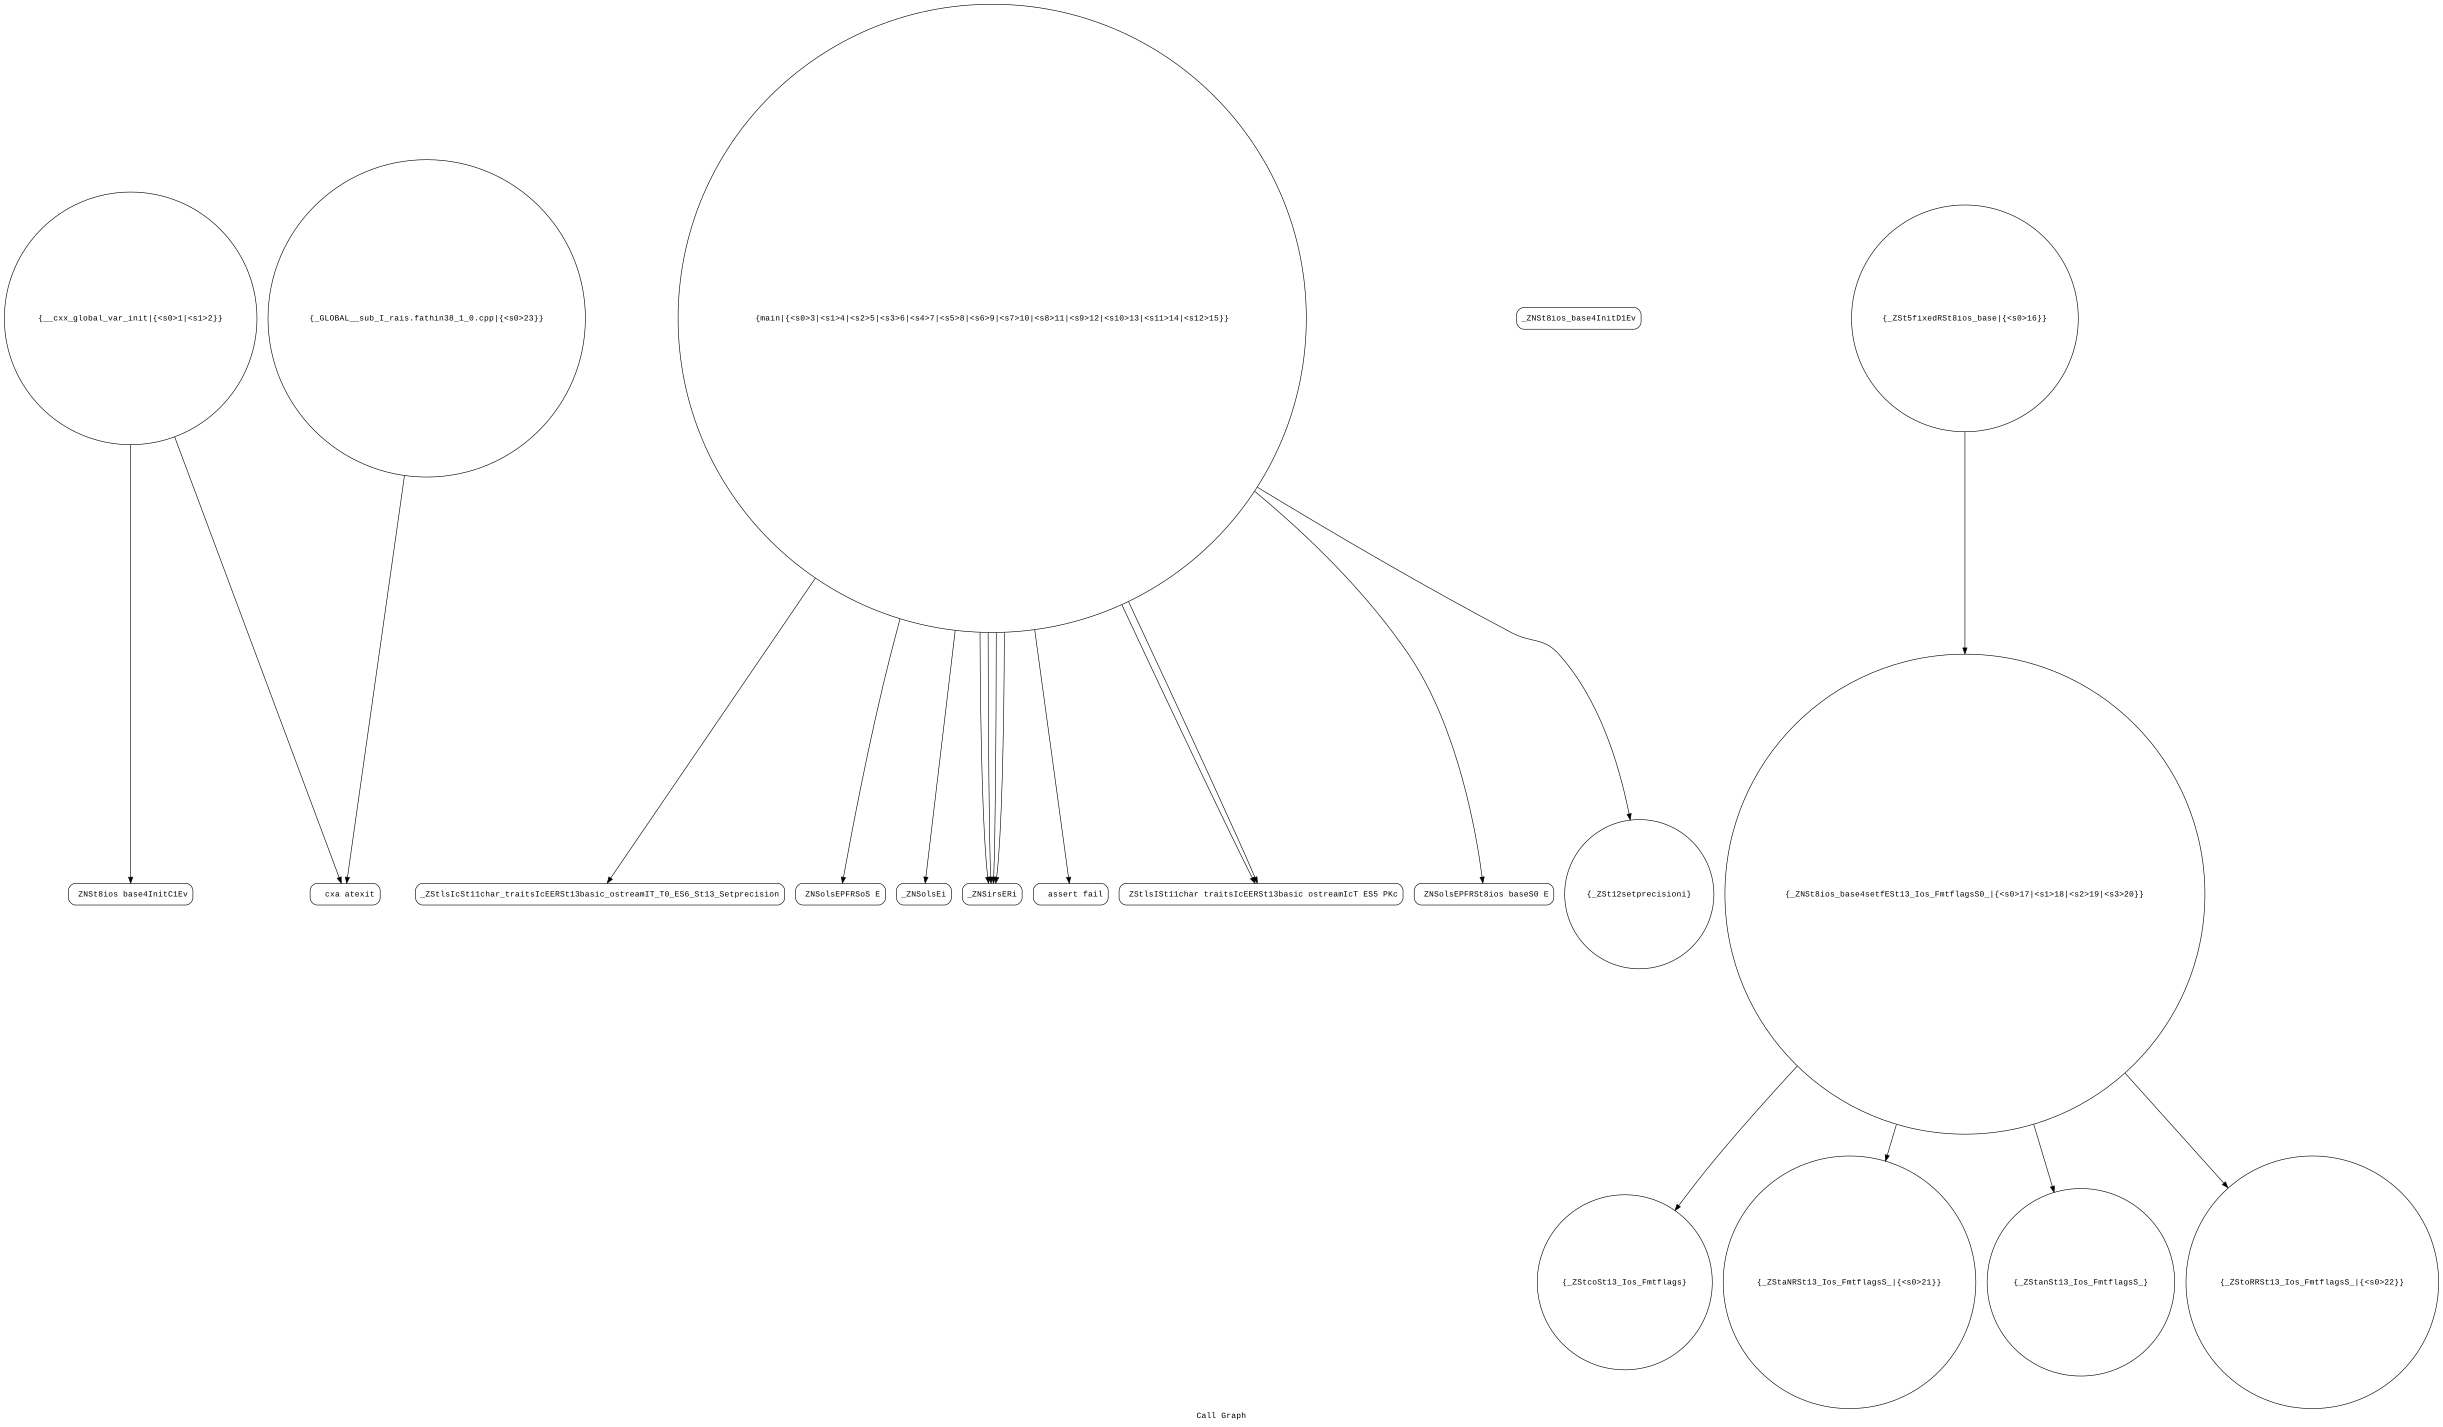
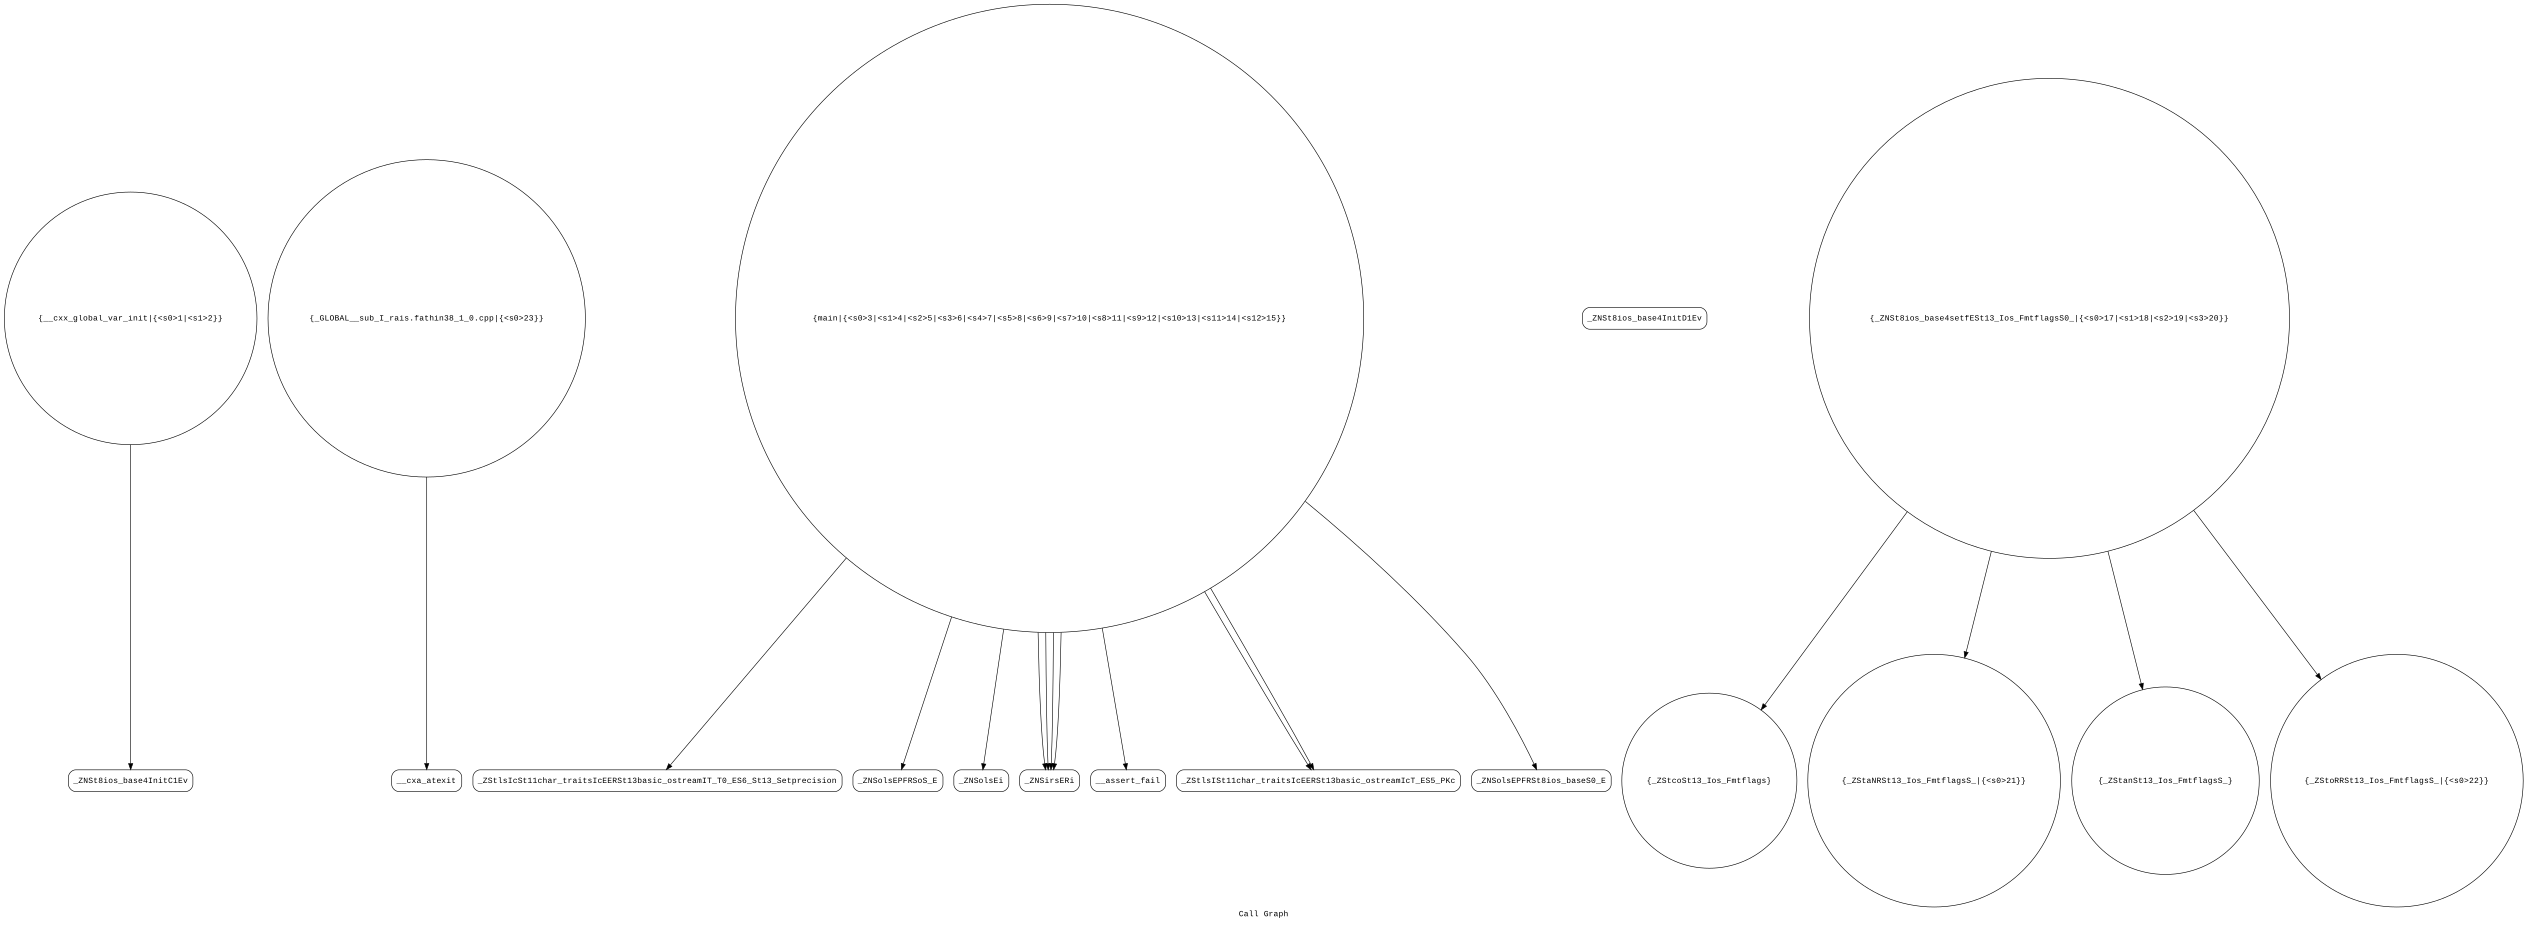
node "{_ZSt5fixedRSt8ios_base|{<s0>16}}": removed
edge "{__cxx_global_var_init|{<s0>1|<s1>2}}" -> "__cxa_atexit": removed
node "{_ZSt12setprecisioni}": removed
